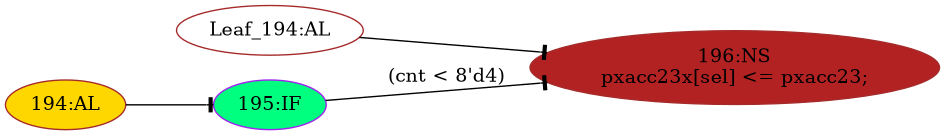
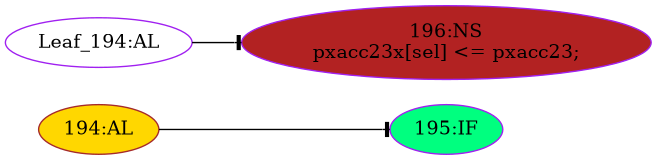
node "Leaf_194:AL": color brown -> purple
node "196:NS pxacc23x[sel] <= pxacc23;": color brown -> purple
edge "195:IF" -> "196:NS pxacc23x[sel] <= pxacc23;": removed, label "(cnt < 8'd4)"
